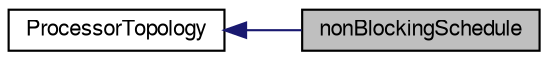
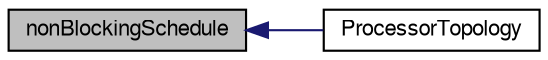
edge "nonBlockingSchedule" -> "ProcessorTopology": reversed
